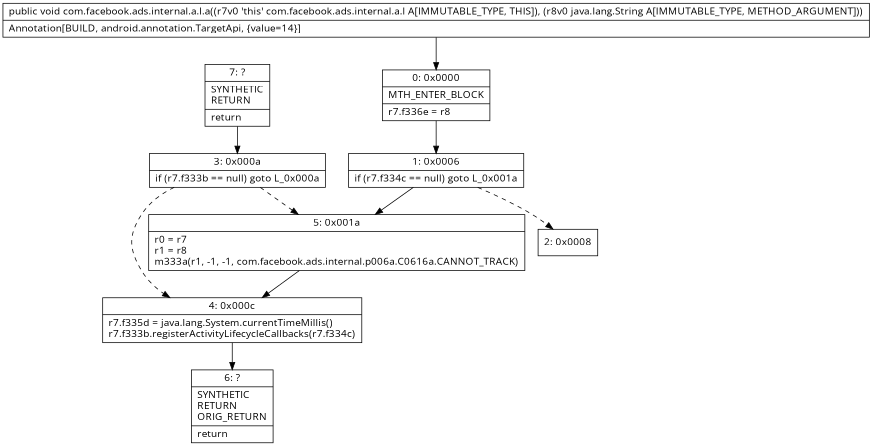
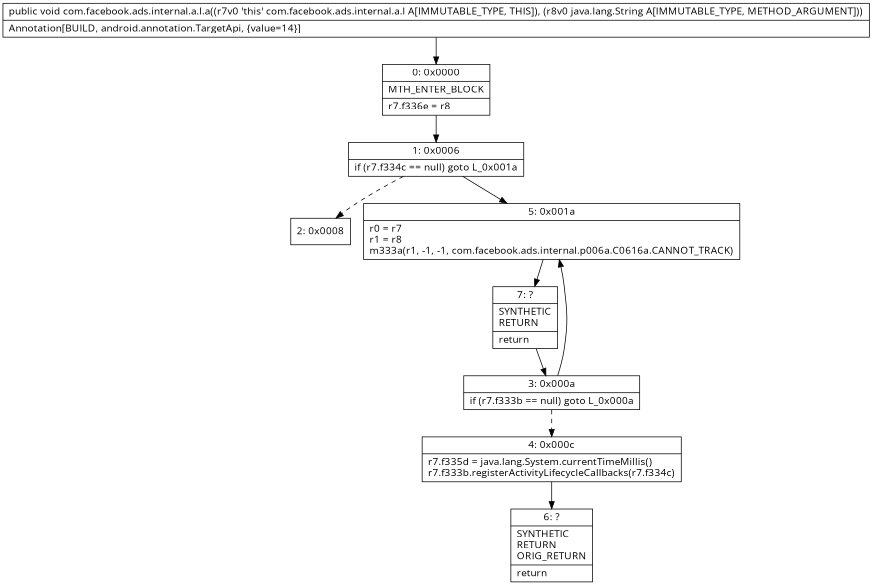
edge "3: 0x000a" -> "5: 0x001a": style dashed -> solid
edge "5: 0x001a" -> "4: 0x000c": now "5: 0x001a" -> "7: ?"
